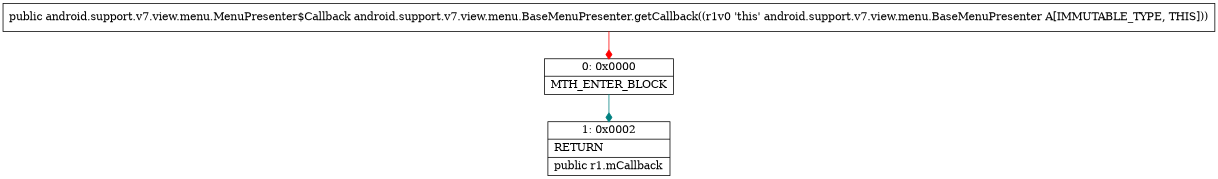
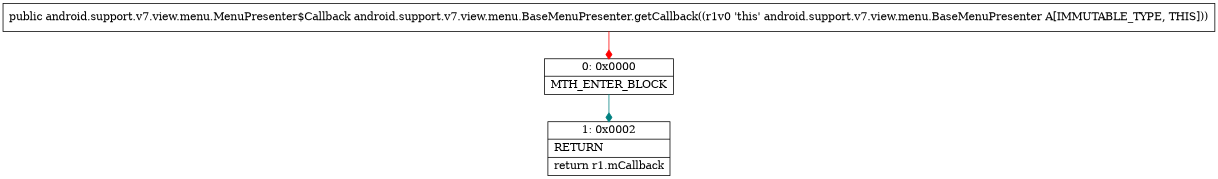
node "1: 0x0002": text "public r1.mCallback" -> "return r1.mCallback"
